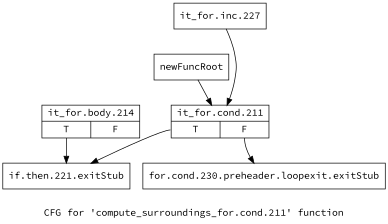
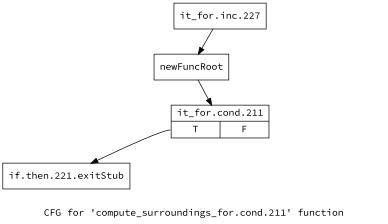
edge "it_for.inc.227" -> "it_for.cond.211": now "it_for.inc.227" -> "newFuncRoot"
node "it_for.body.214": removed
node "for.cond.230.preheader.loopexit.exitStub": removed
